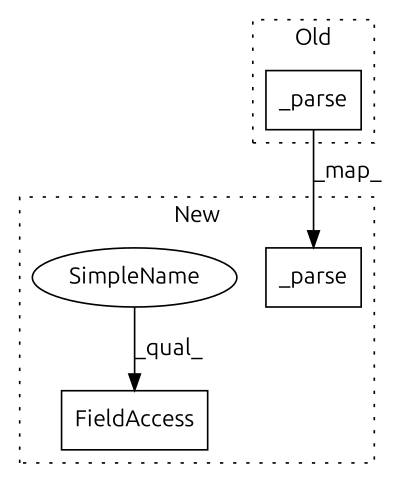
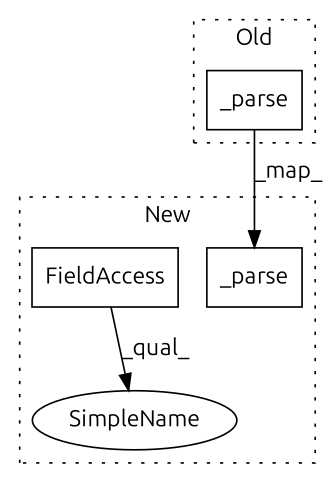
edge "SimpleName" -> "FieldAccess": reversed
